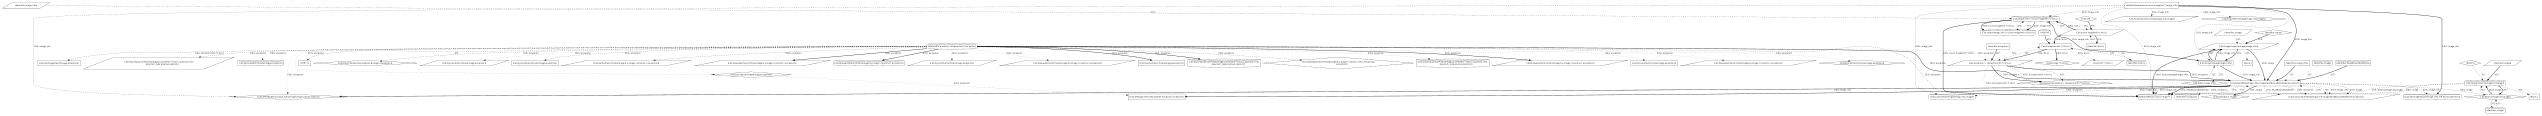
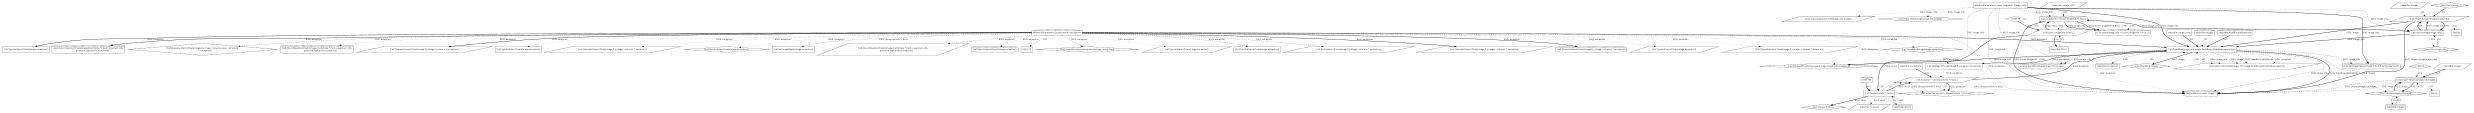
edge "(MethodParameterIn,ExceptionInfo *exception)" -> "(Call,exception != (ExceptionInfo *) NULL)": now "(Call,SetMagickThreadValue(tiff_exception,exception))" -> "(Call,exception != (ExceptionInfo *) NULL)"
